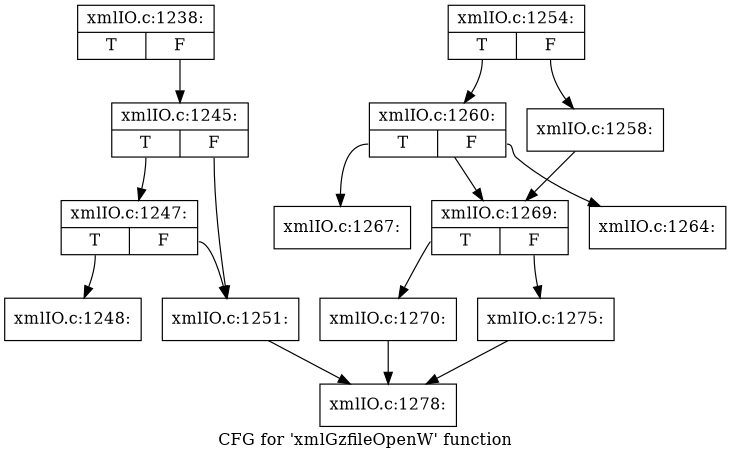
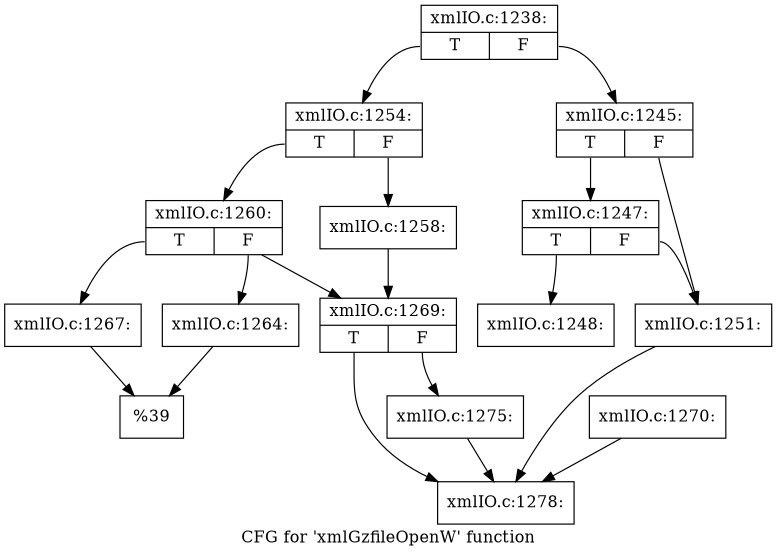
edge "xmlIO.c:1238:" -> "xmlIO.c:1254:": added
edge "xmlIO.c:1269:" -> "xmlIO.c:1270:": now "xmlIO.c:1269:" -> "xmlIO.c:1278:"
node "%39": added
